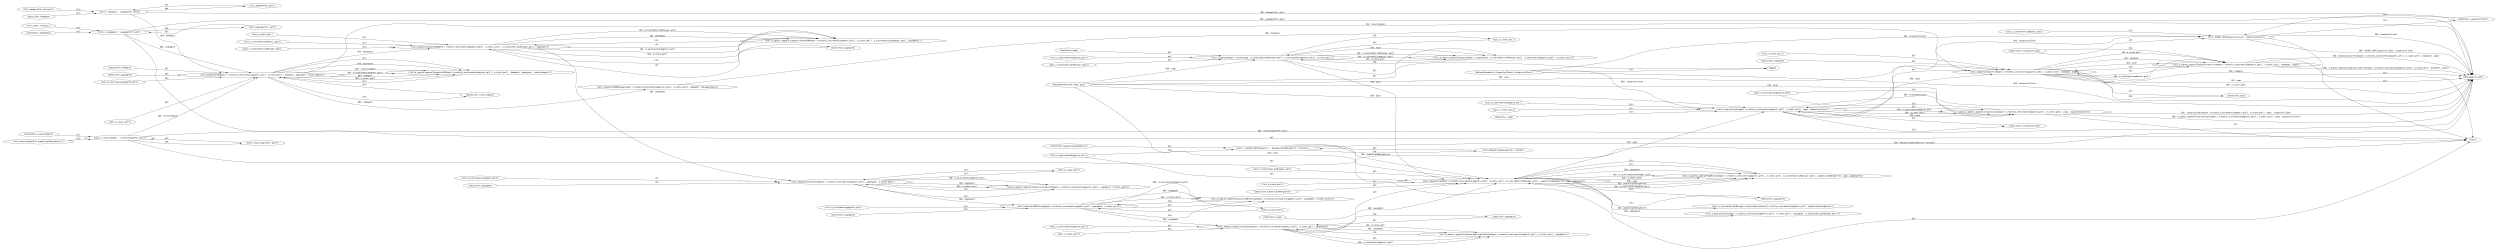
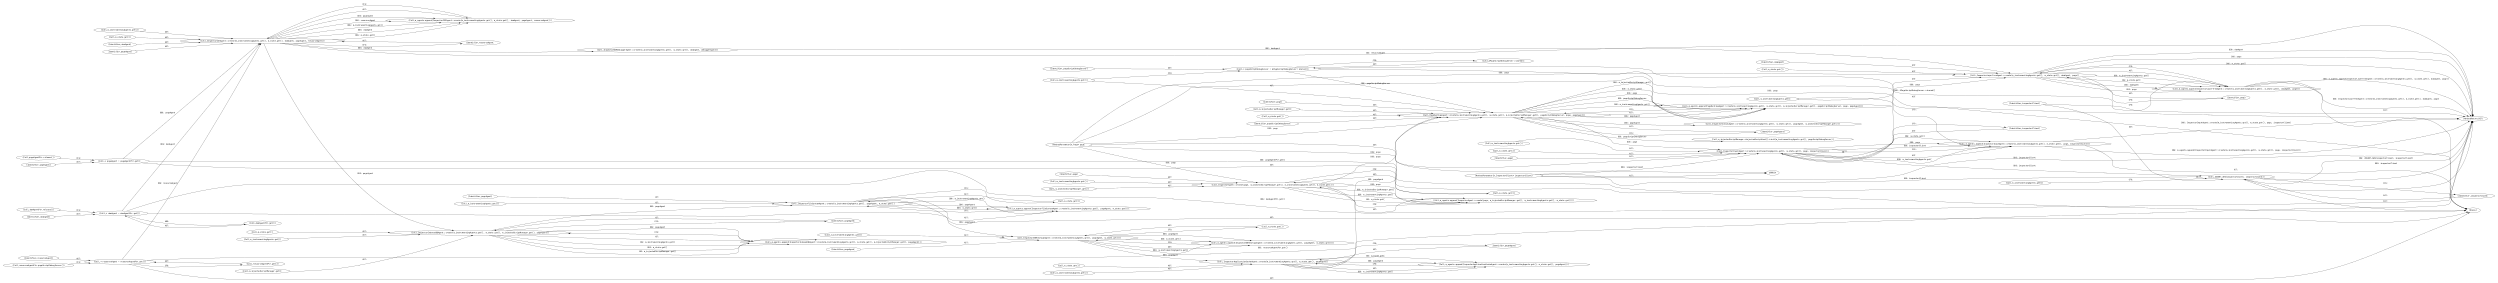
node "(Call,state.release())": label "(Call,state.release())" -> "(Call,pageAgentPtr.release())"
node "(Call,pageAgentPtr.get())": removed
edge "(Call,* domAgent = domAgentPtr.get())" -> "(Block,)": added, label "AST:"
